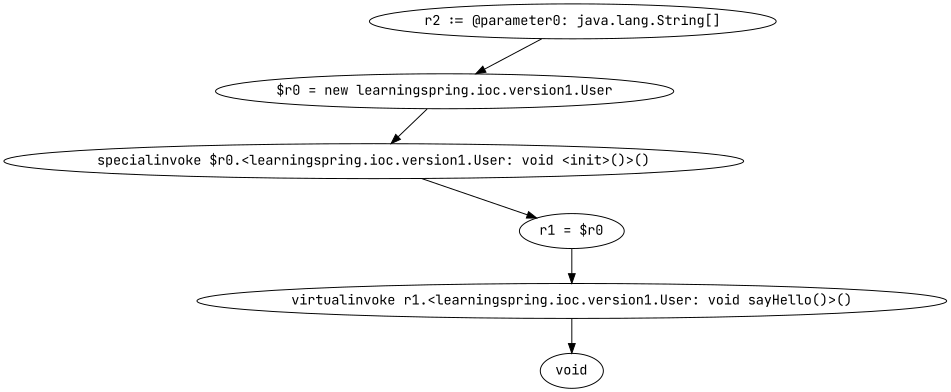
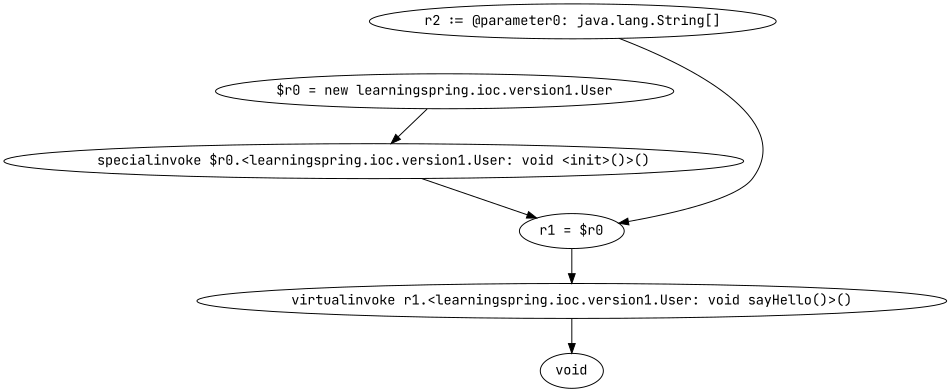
edge "r2 := @parameter0: java.lang.String[]" -> "$r0 = new learningspring.ioc.version1.User": now "r2 := @parameter0: java.lang.String[]" -> "r1 = $r0"
